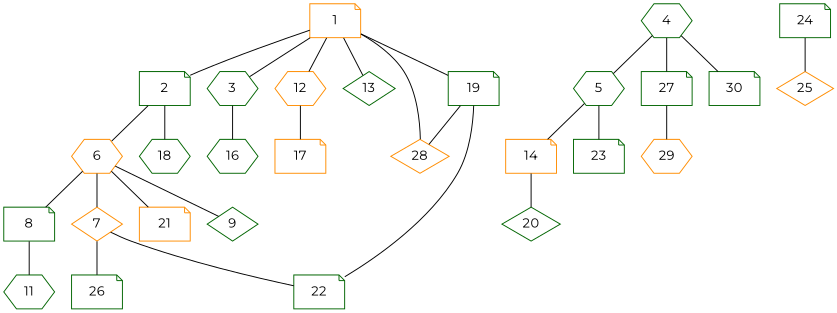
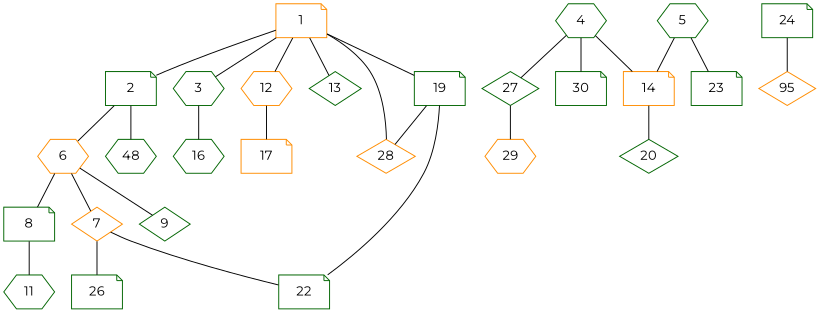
edge "4" -- "5": now "4" -- "14"
node "27": shape note -> diamond
node "25": label "25" -> "95"
node "18": label "18" -> "48"
node "21": removed
